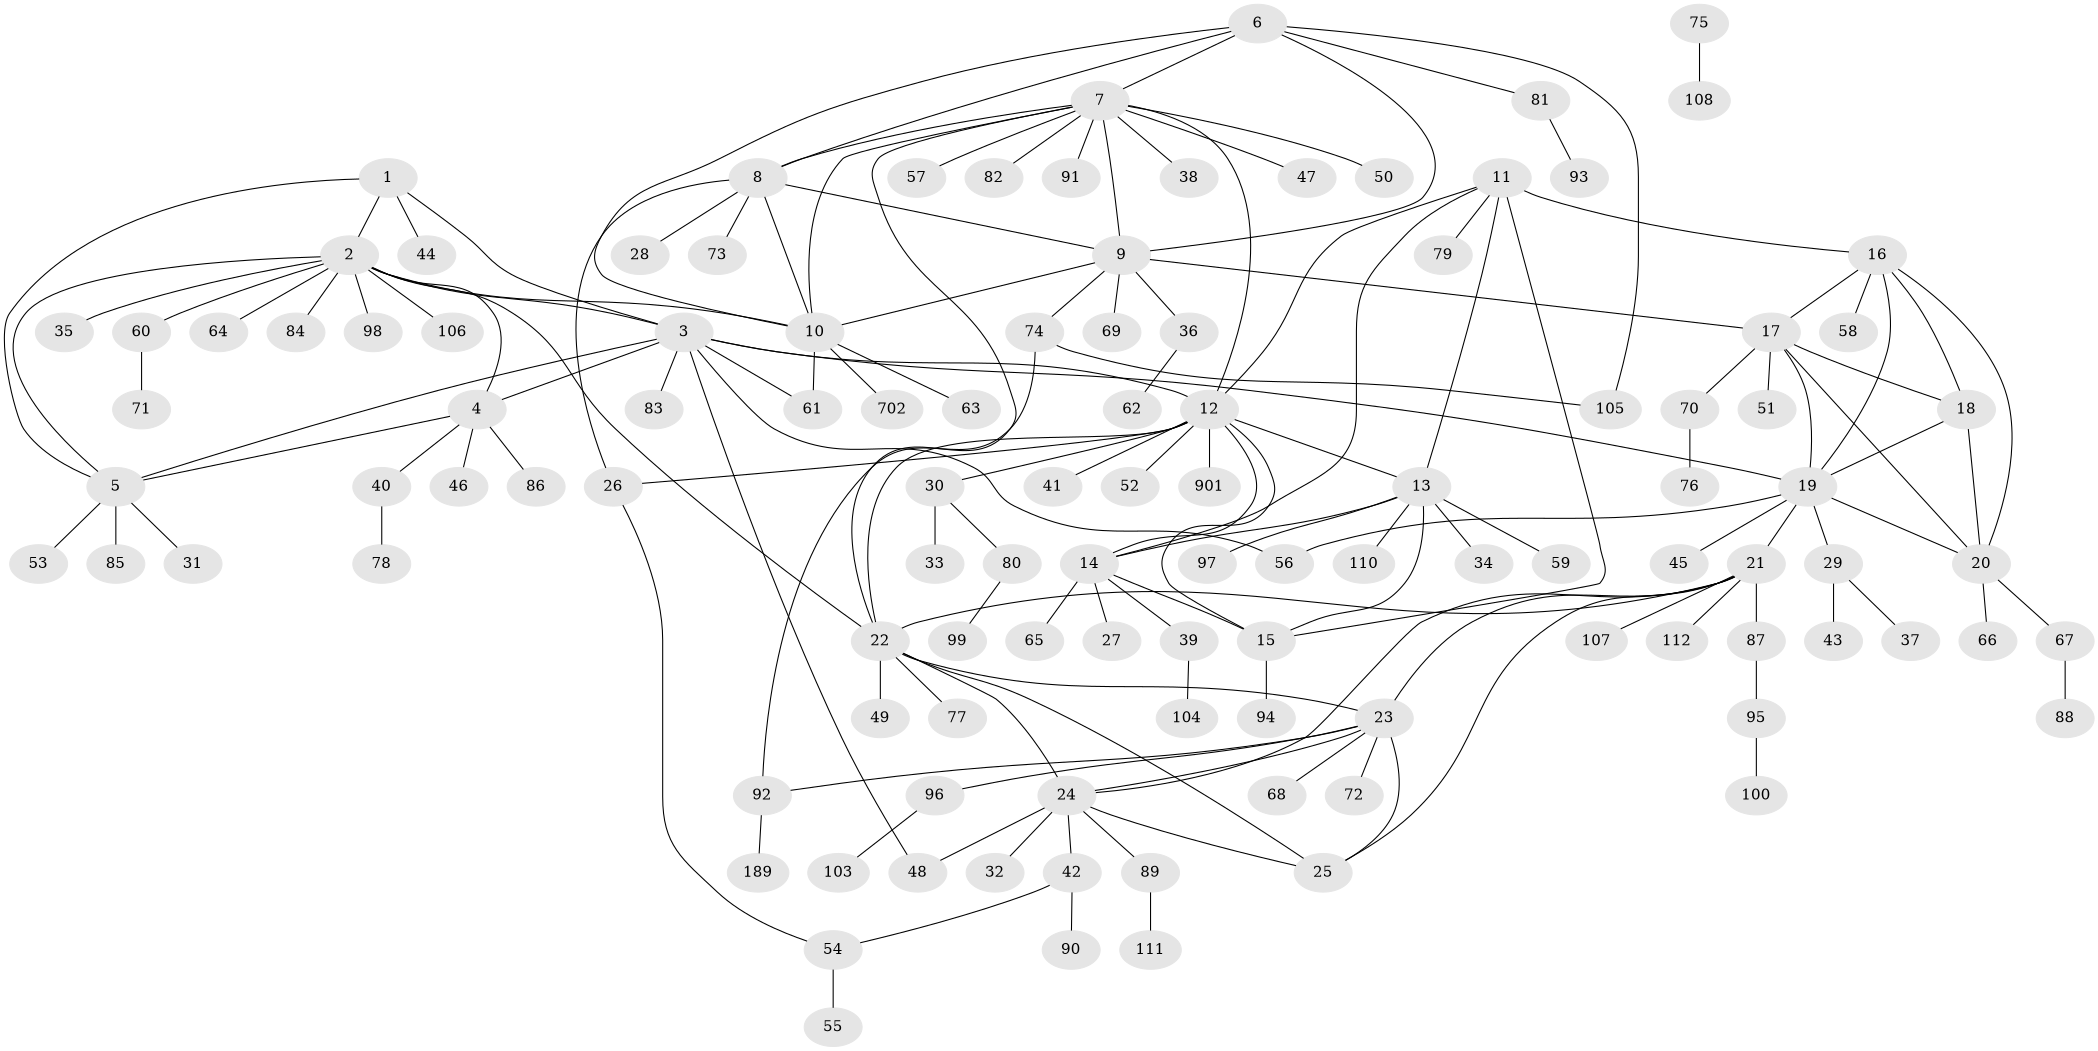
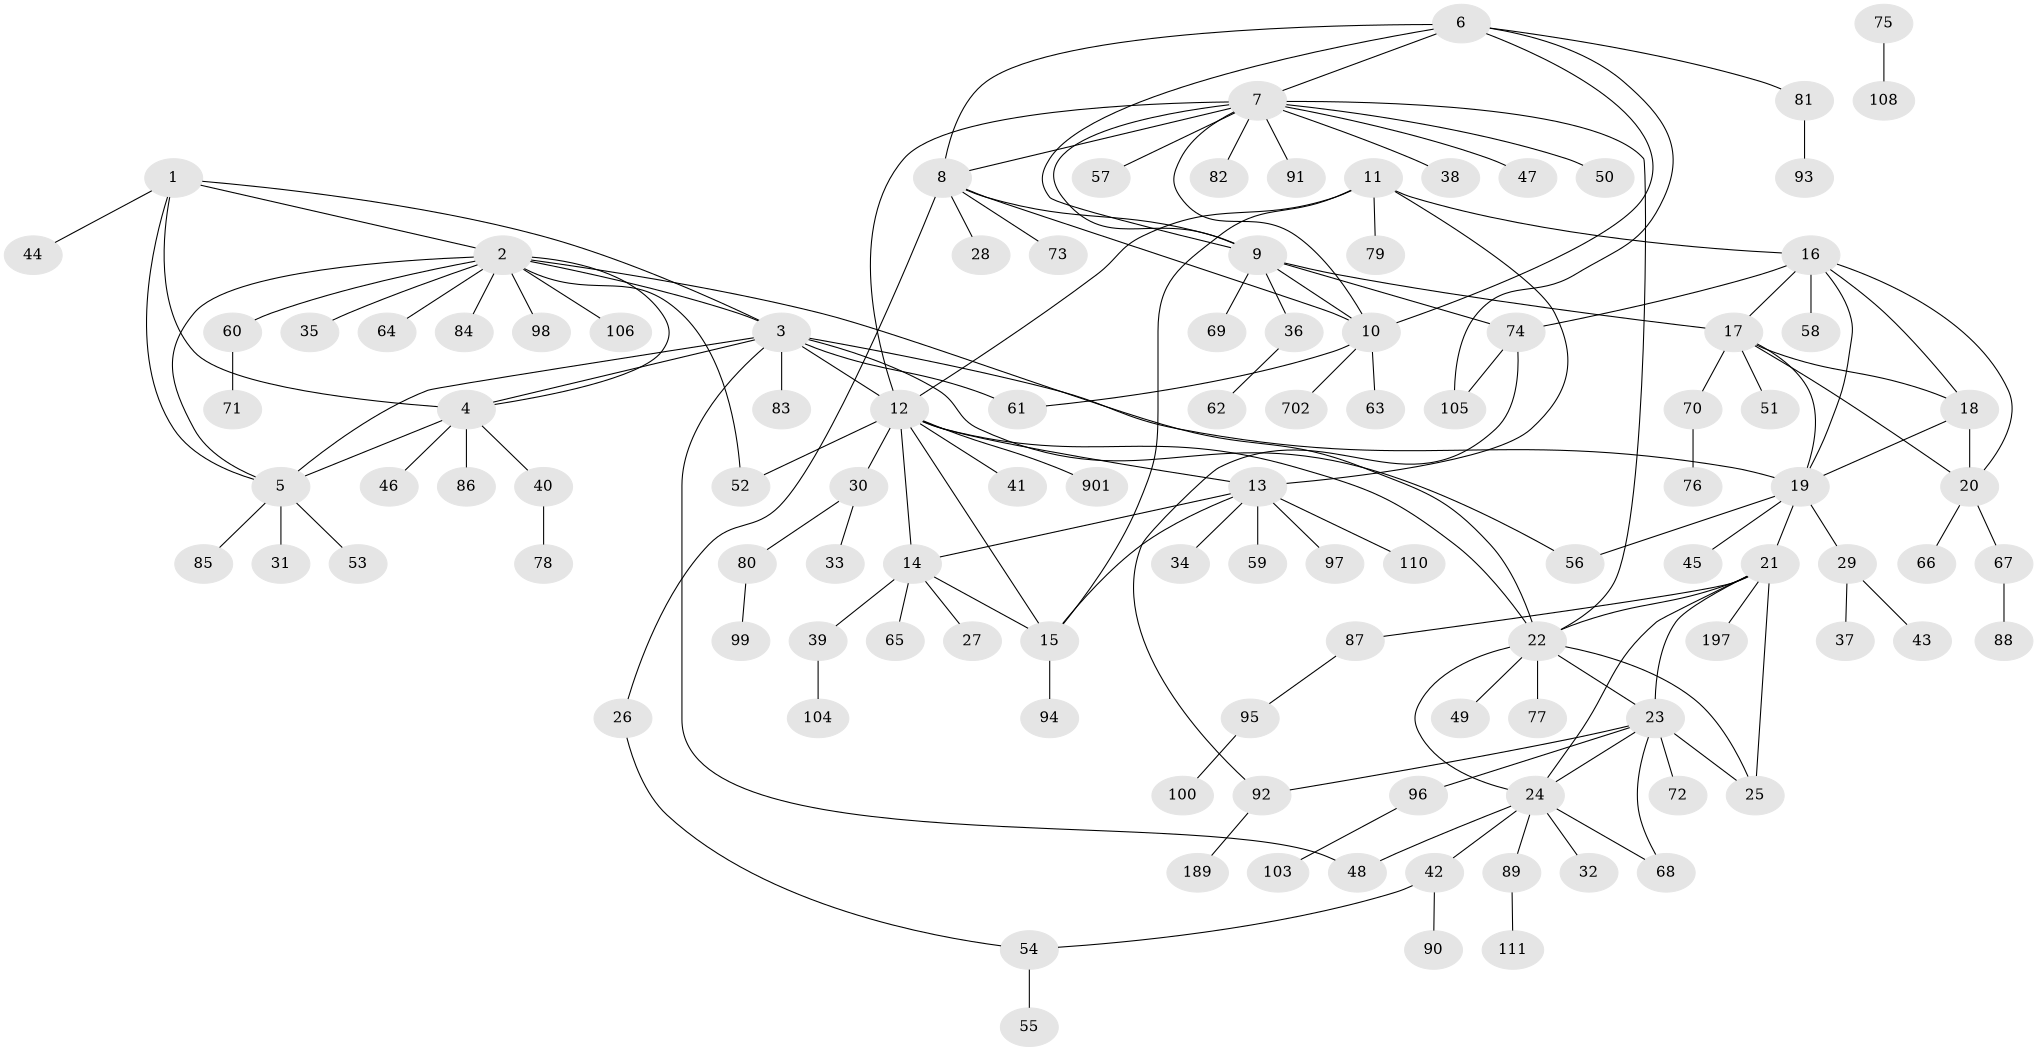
edge "16" -- "74": added
edge "2" -- "10": now "2" -- "52"
edge "1" -- "4": added
edge "11" -- "14": removed
edge "12" -- "26": removed
edge "19" -- "20": removed
node "107": label "107" -> "197"
node "112": removed
edge "24" -- "25": now "24" -- "68"
